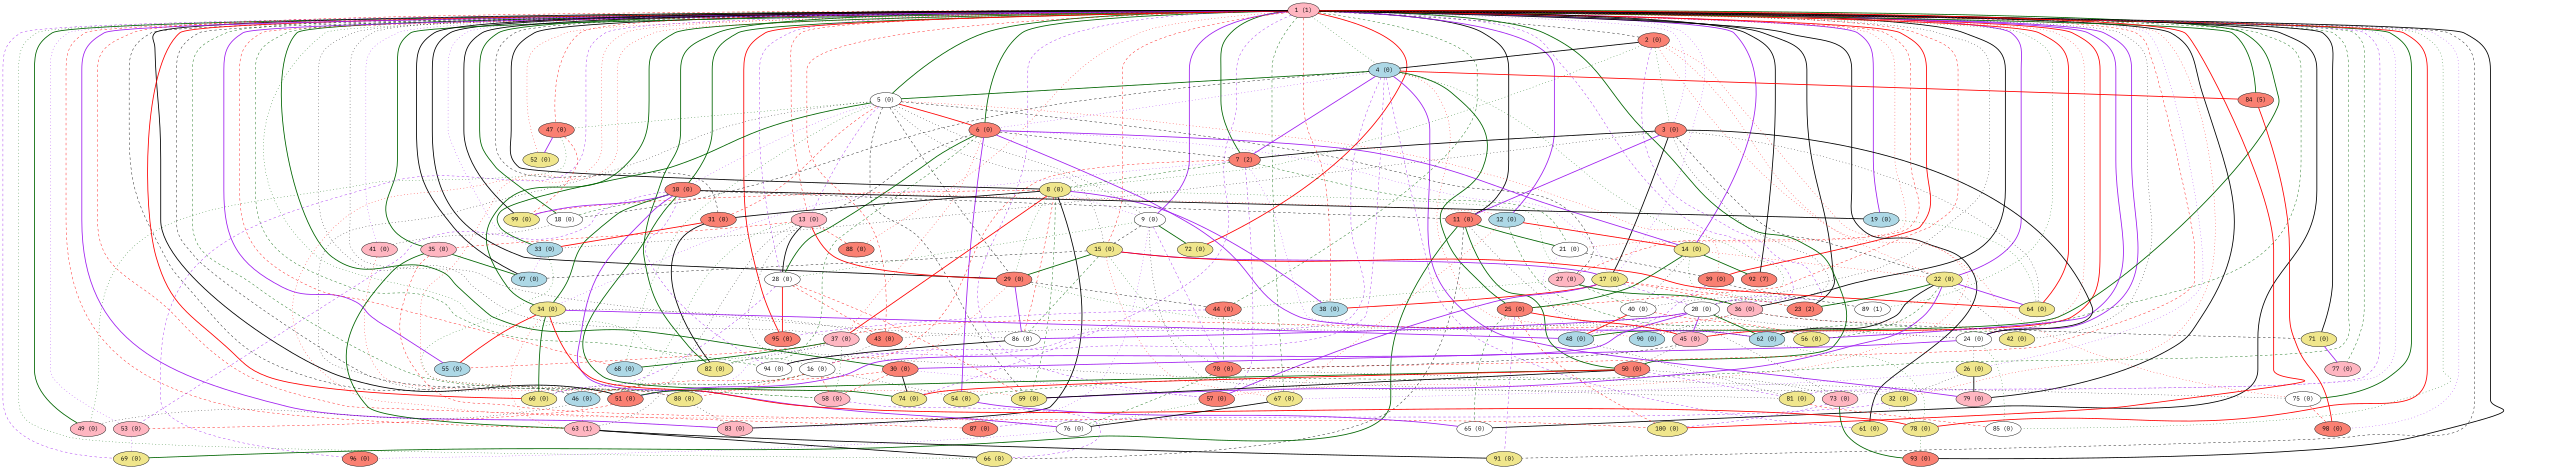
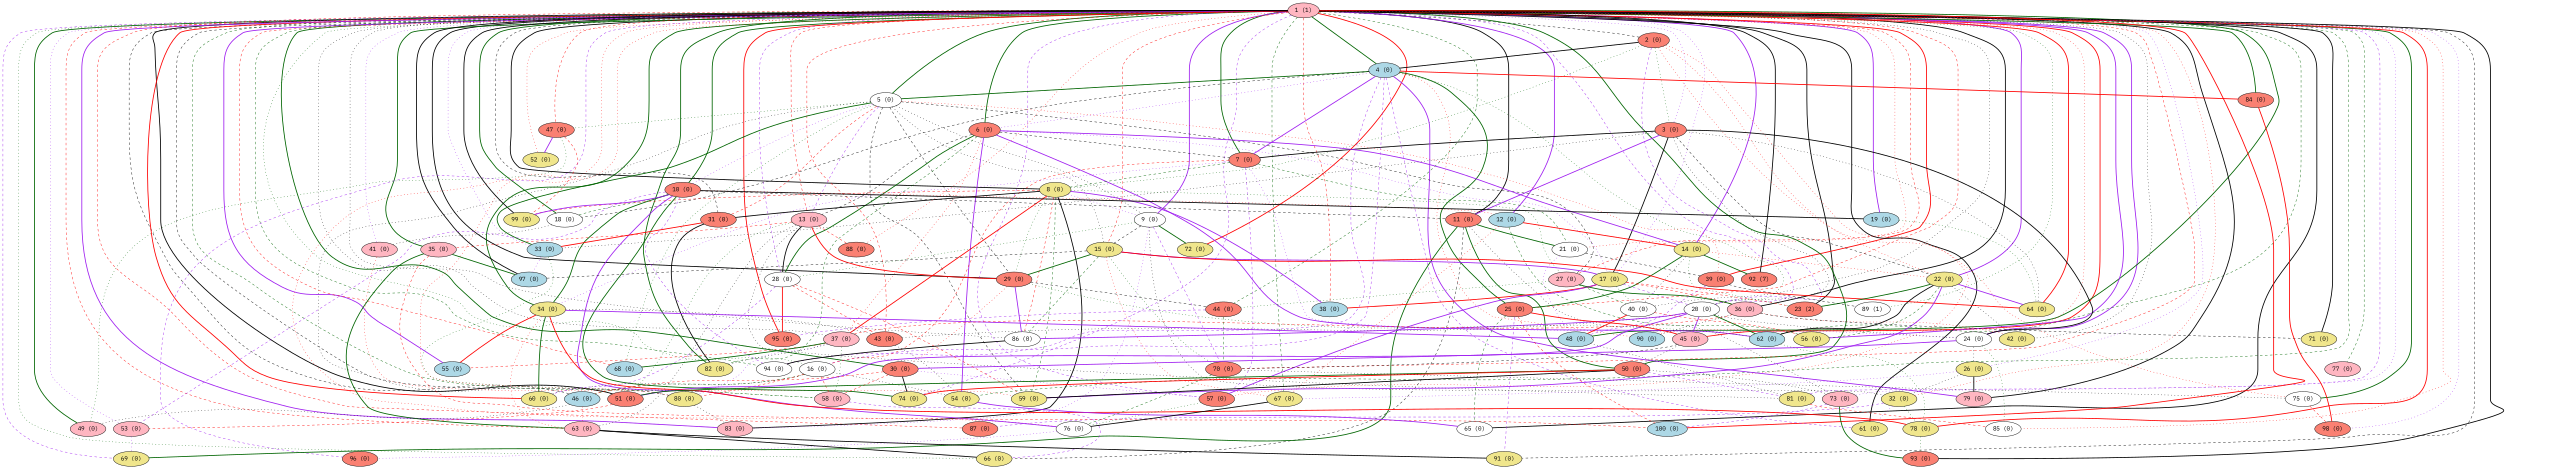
edge "1 (1)" -- "4 (0)": style dotted -> bold
edge "1 (1)" -- "85 (0)": color darkgreen -> red
node "84 (5)": label "84 (5)" -> "84 (0)"
edge "5 (0)" -- "6 (0)": removed
node "7 (2)": label "7 (2)" -> "7 (0)"
edge "43 (0)" -- "16 (0)": now "43 (0)" -- "54 (0)"
edge "71 (0)" -- "77 (0)": removed
node "63 (1)": label "63 (1)" -> "63 (0)"
node "100 (0)": fillcolor khaki -> lightblue
